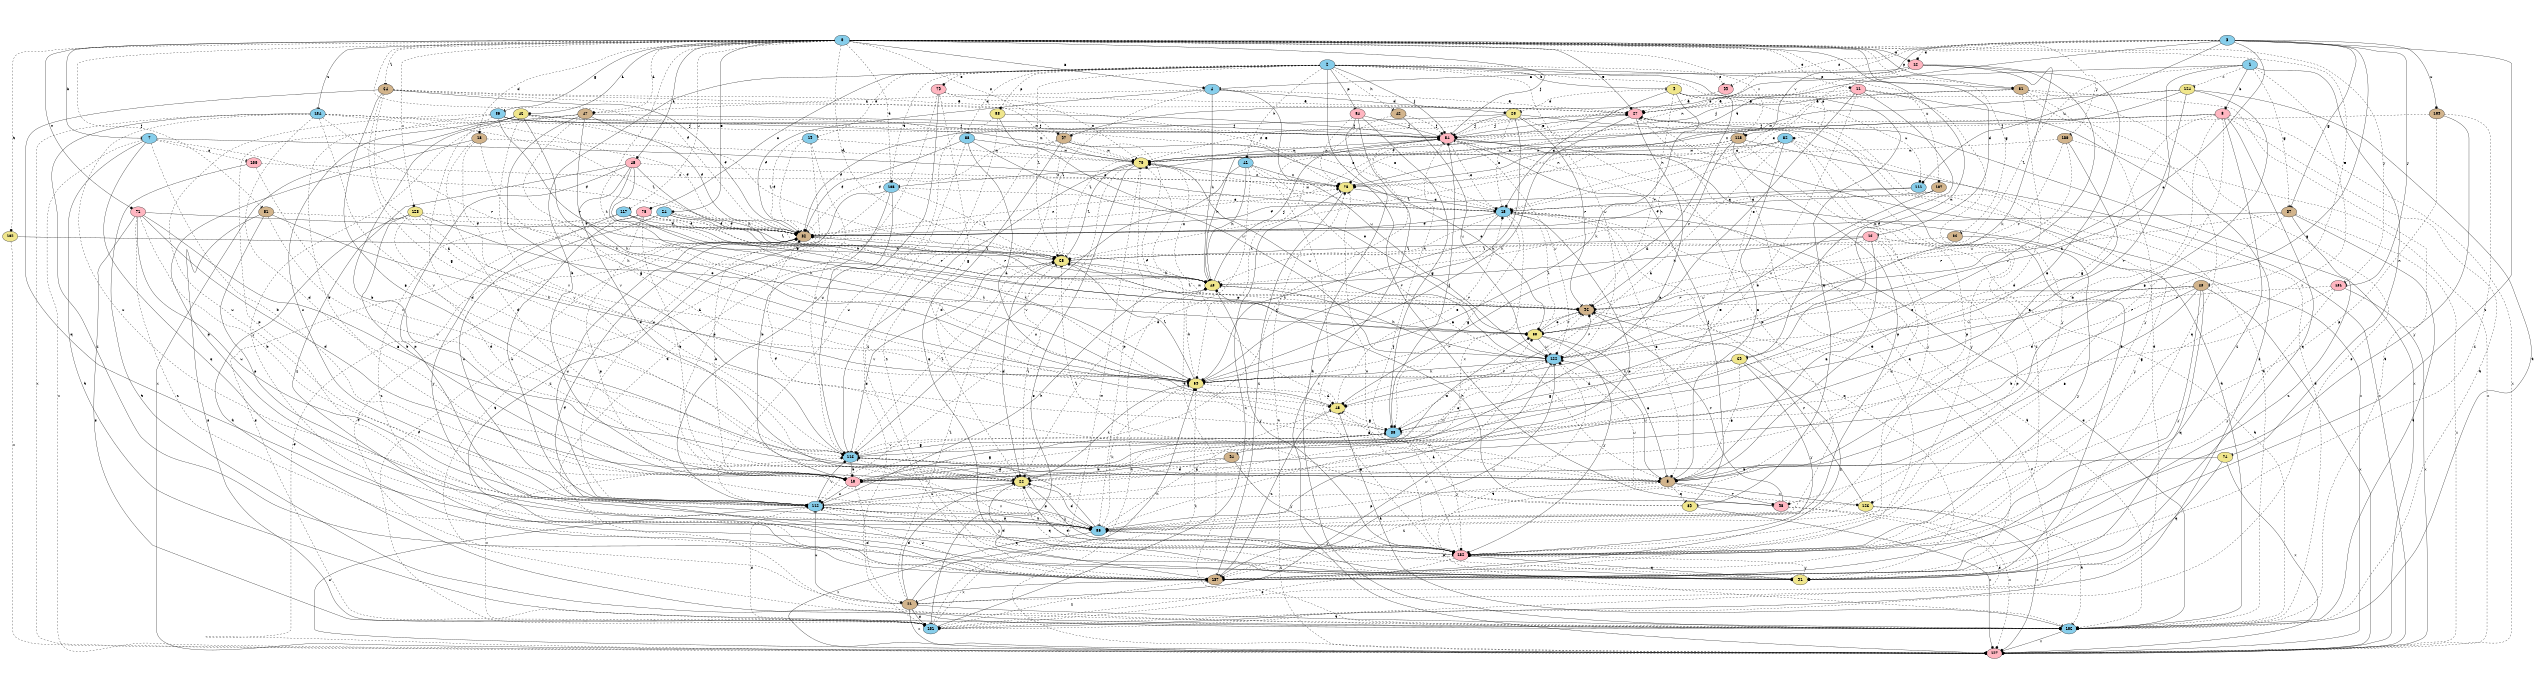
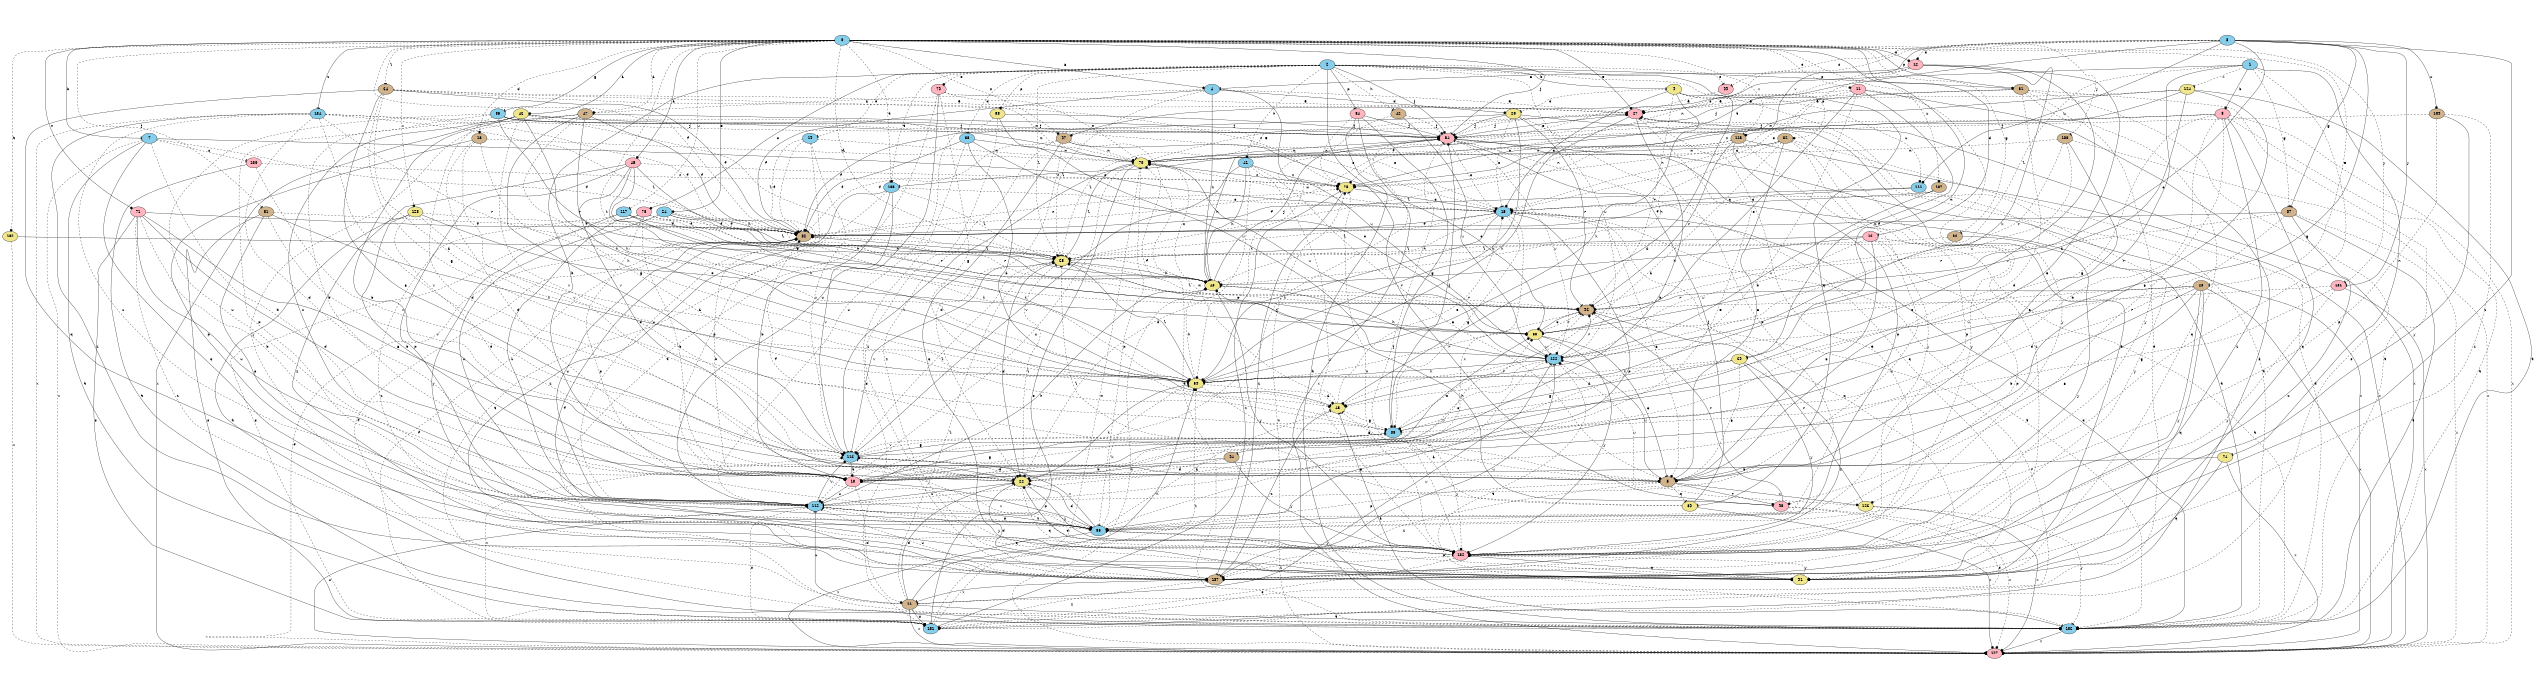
node "82": fillcolor skyblue -> tan
edge "15" -> "80": now "15" -> "65"
edge "126" -> "106": label "t" -> "y"
